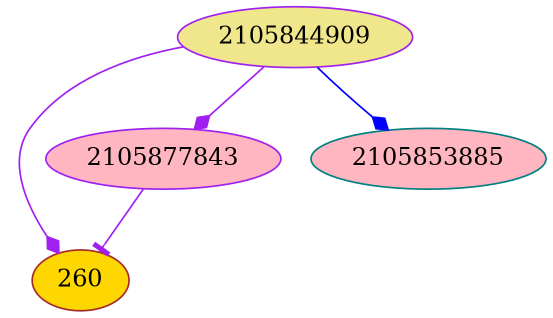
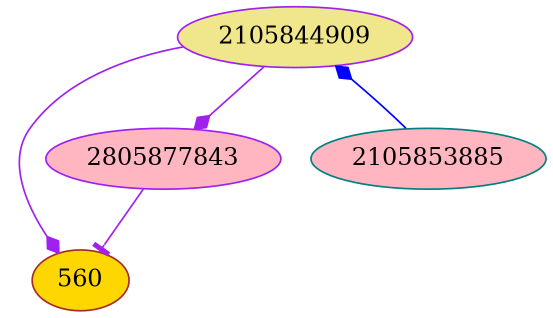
edge "2105844909" -> "2105853885": reversed
node "2105877843": label "2105877843" -> "2805877843"
node "260": label "260" -> "560"
